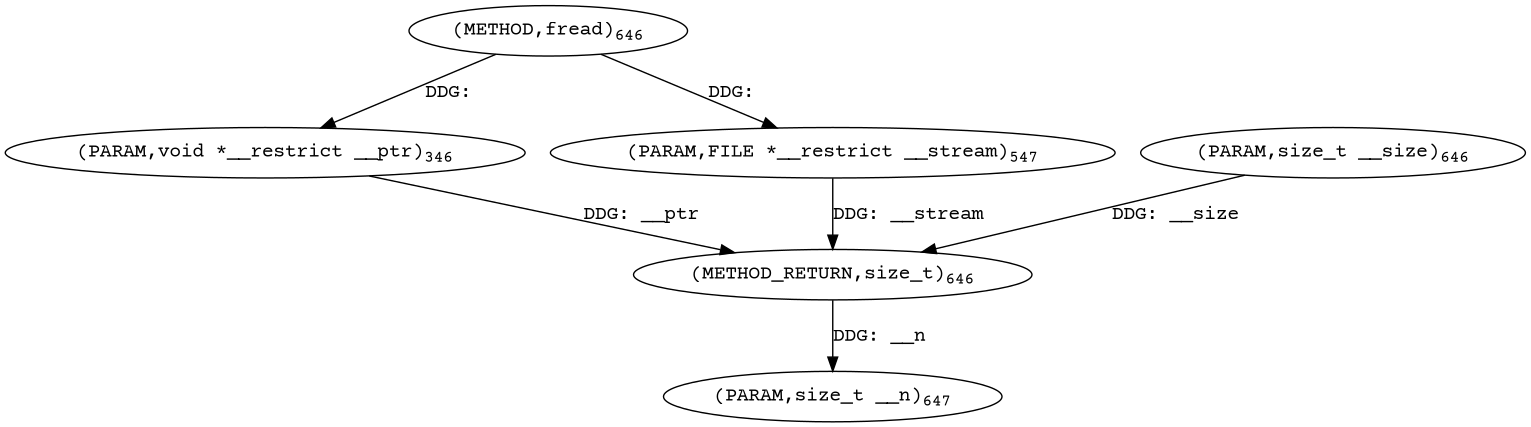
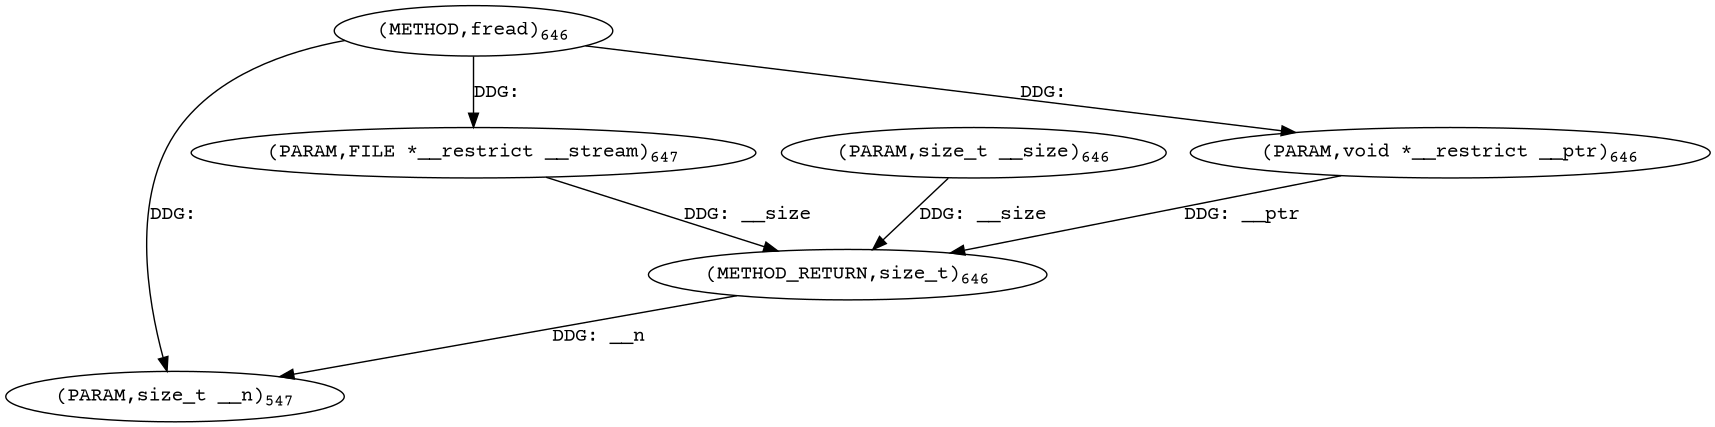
edge "(METHOD,fread)" -> "(PARAM,size_t __n)": added, label "DDG:"
node "(PARAM,void *__restrict __ptr)": text "346" -> "646"
node "(PARAM,FILE *__restrict __stream)": text "547" -> "647"
edge "(PARAM,FILE *__restrict __stream)" -> "(METHOD_RETURN,size_t)": label "DDG: __stream" -> "DDG: __size"
node "(PARAM,size_t __n)": text "647" -> "547"
